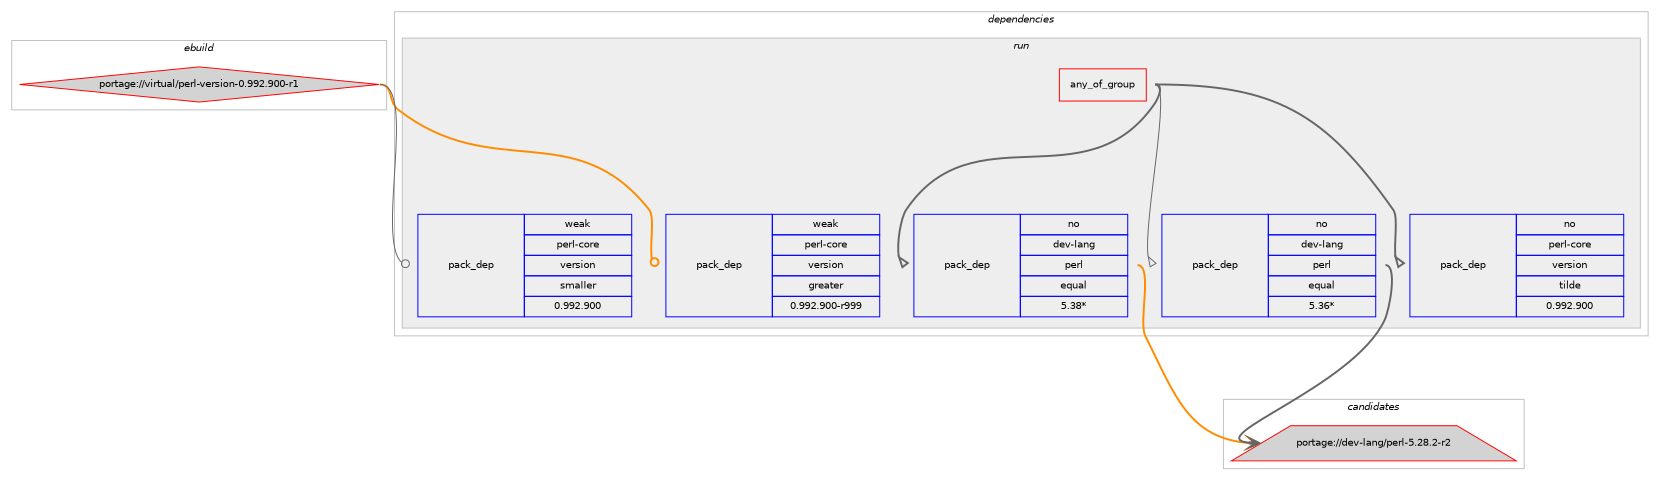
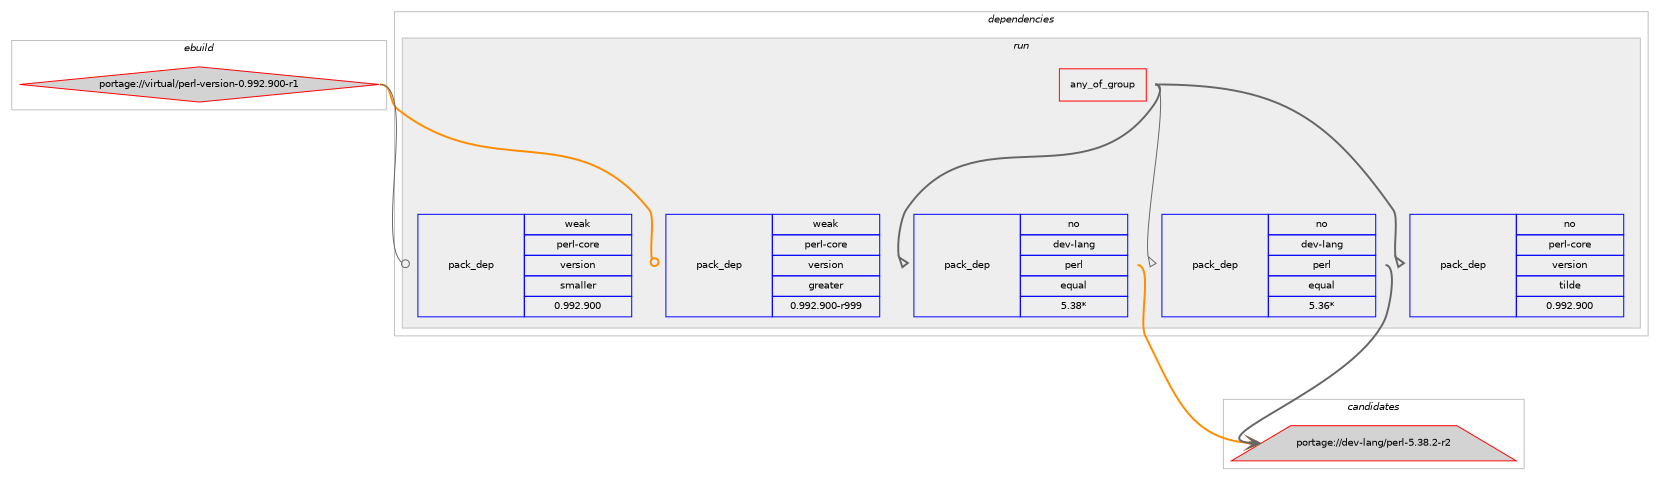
node "portage://dev-lang/perl-5.28.2-r2": label "portage://dev-lang/perl-5.28.2-r2" -> "portage://dev-lang/perl-5.38.2-r2"
